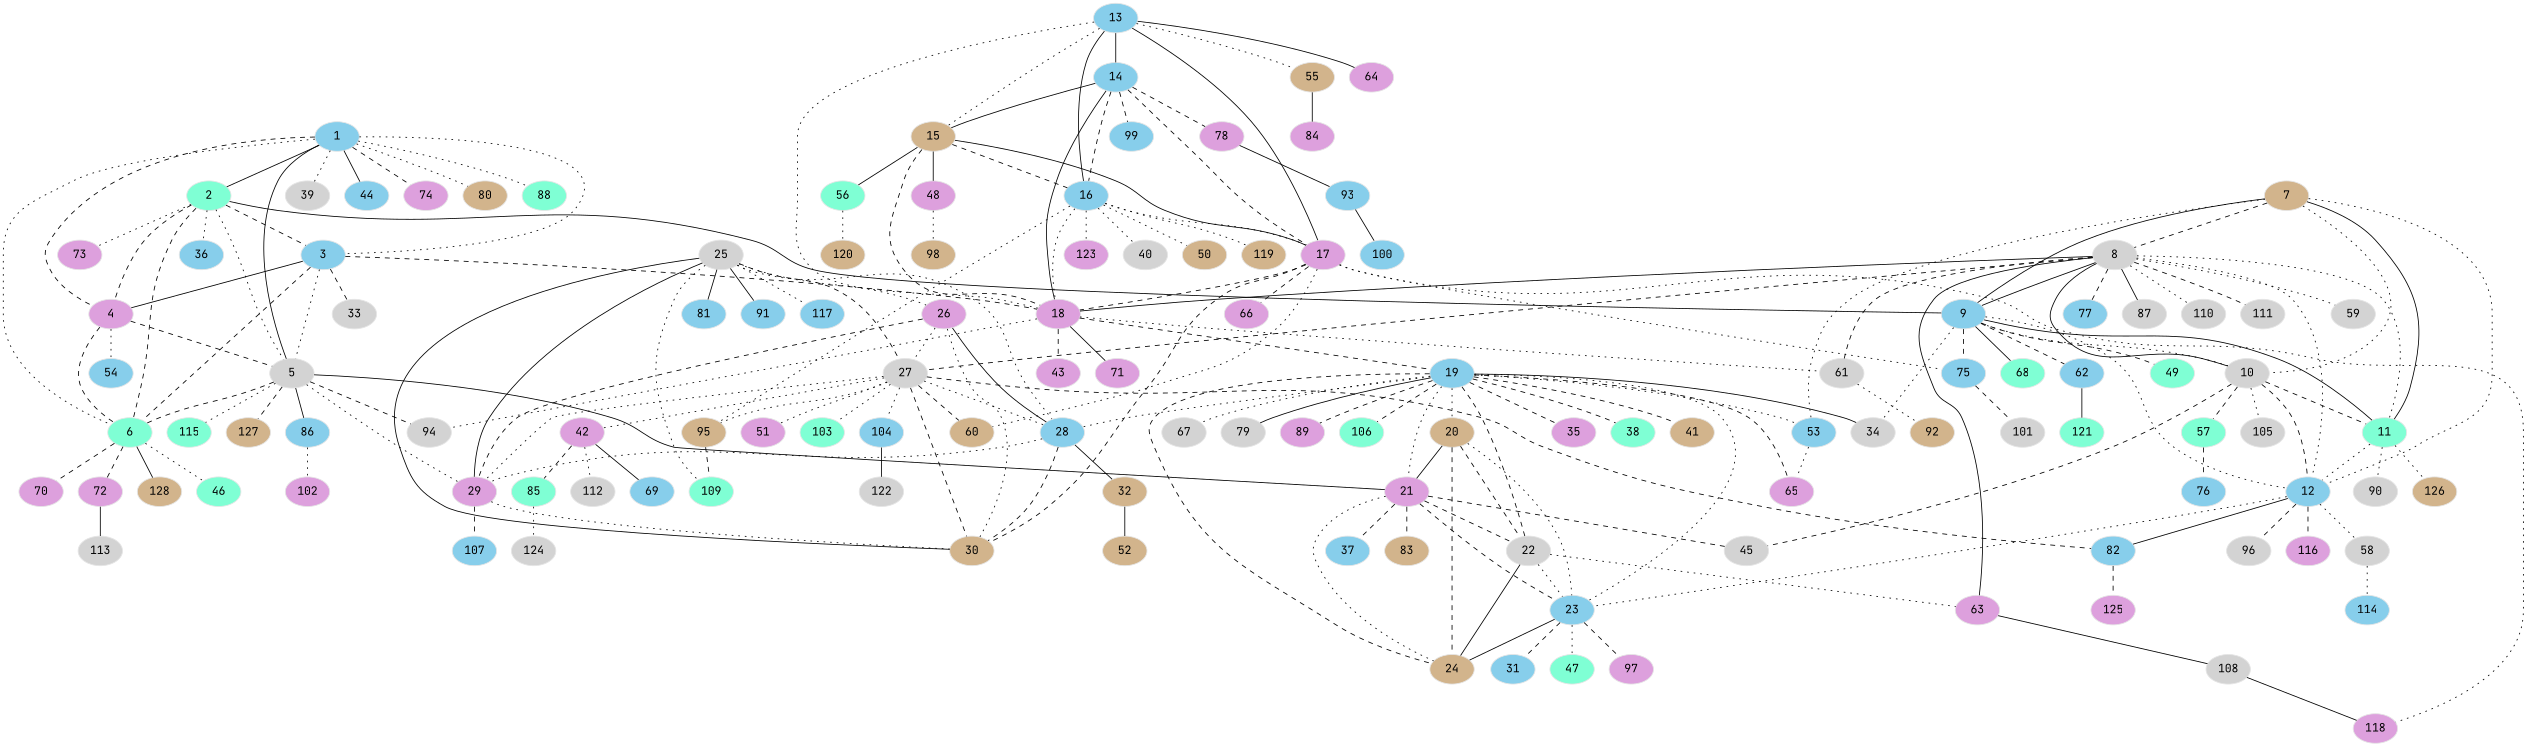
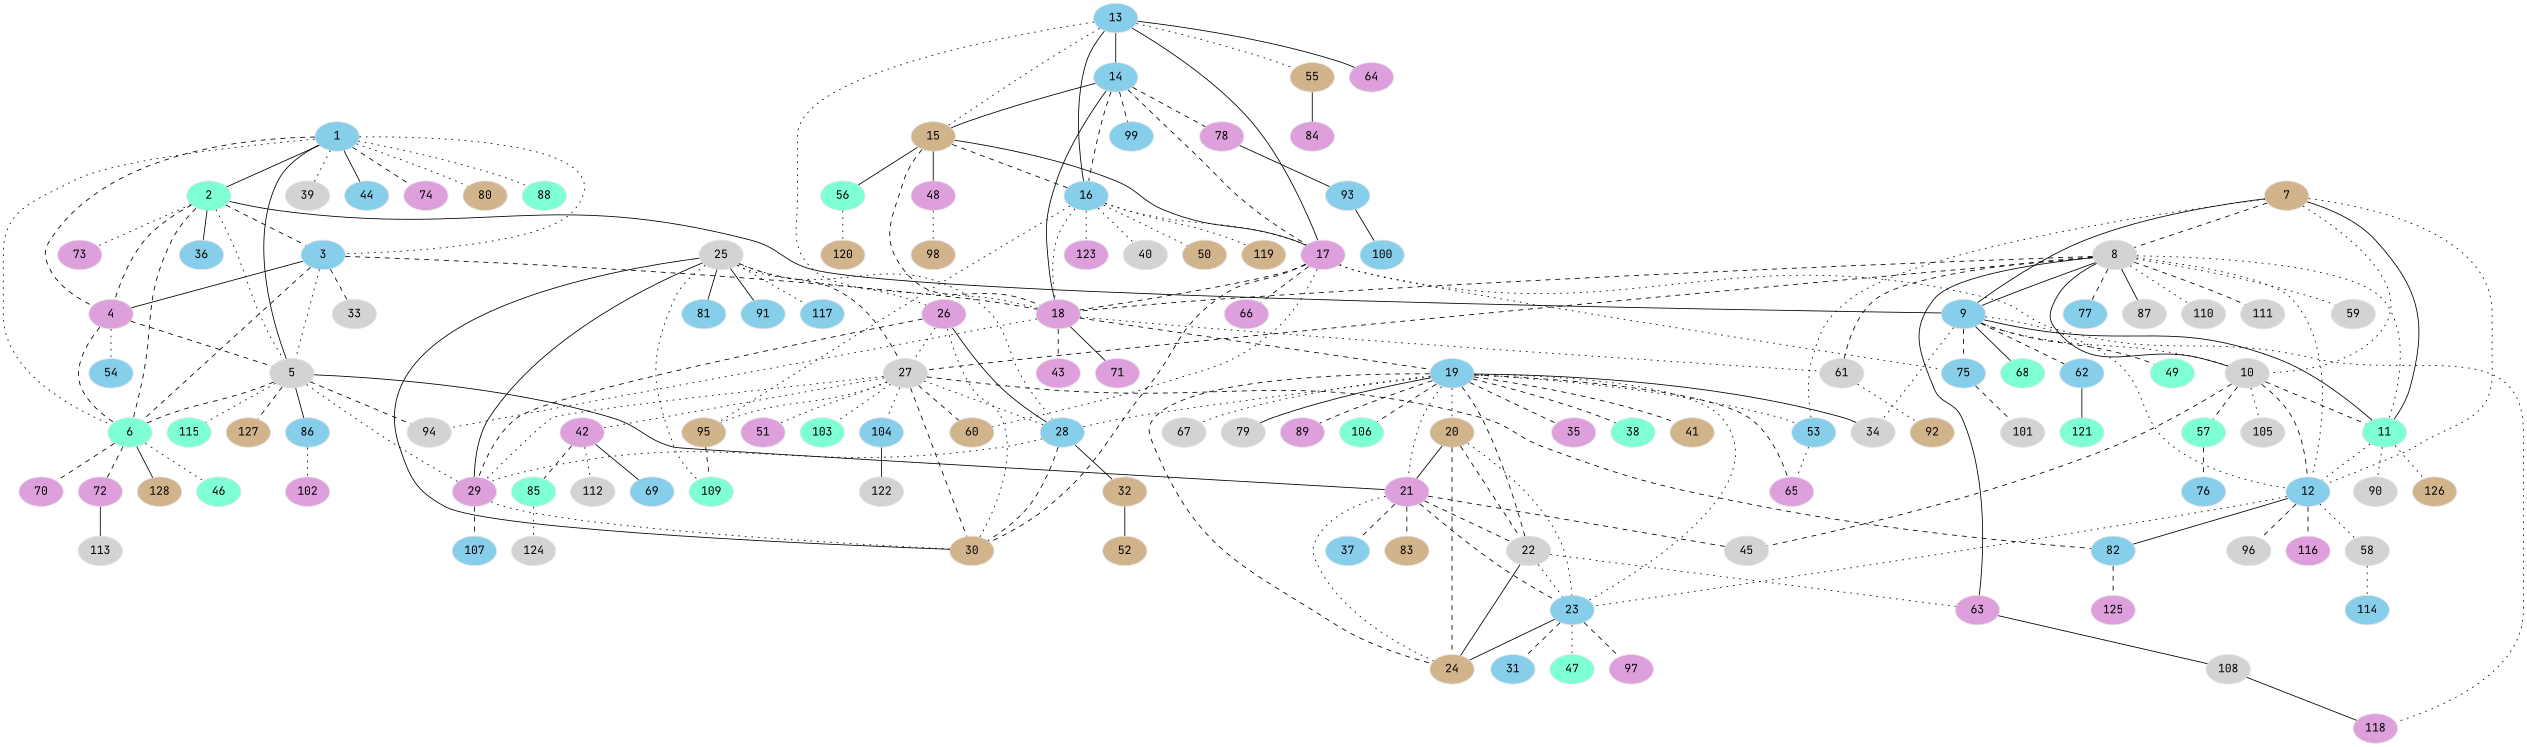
edge "2" -- "36": style dotted -> solid
edge "8" -- "18": style solid -> dashed
